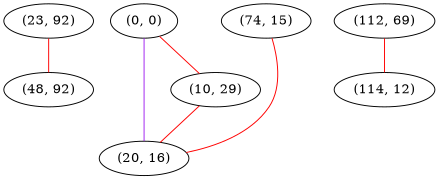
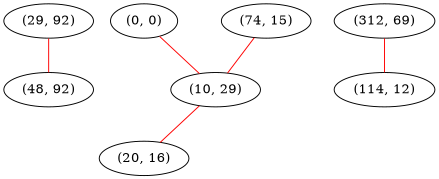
node "(23, 92)": label "(23, 92)" -> "(29, 92)"
node "(112, 69)": label "(112, 69)" -> "(312, 69)"
edge "(0, 0)" -- "(20, 16)": removed
edge "(74, 15)" -- "(20, 16)": now "(74, 15)" -- "(10, 29)"
